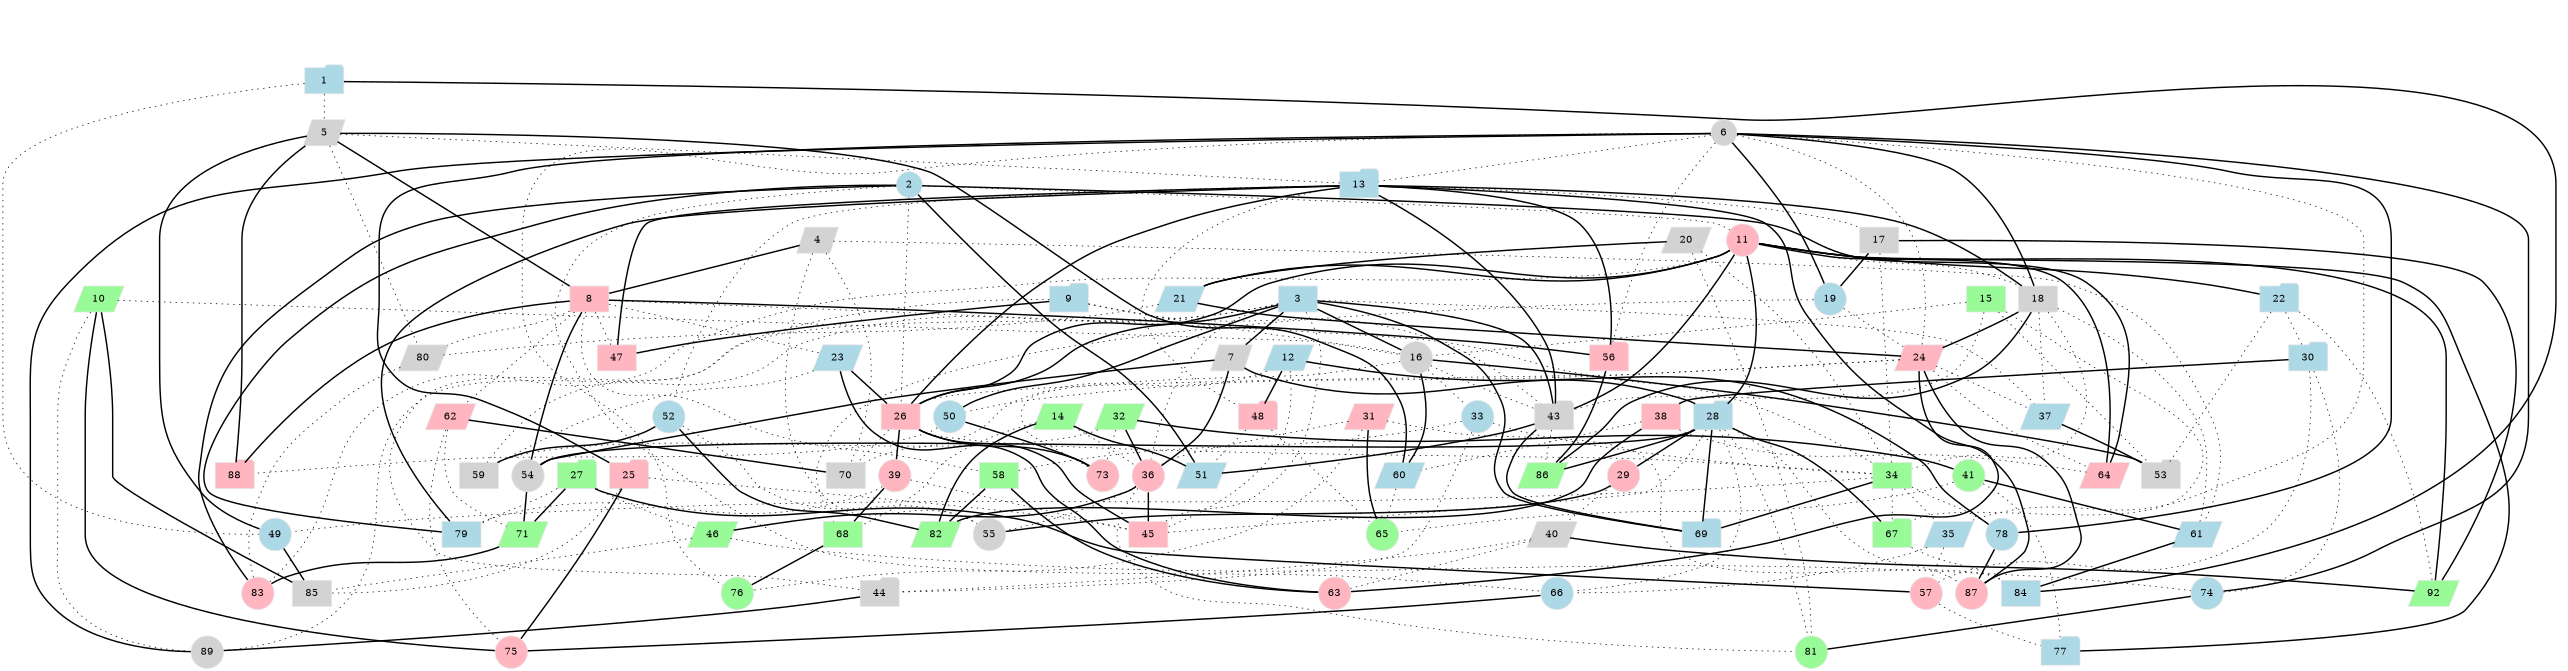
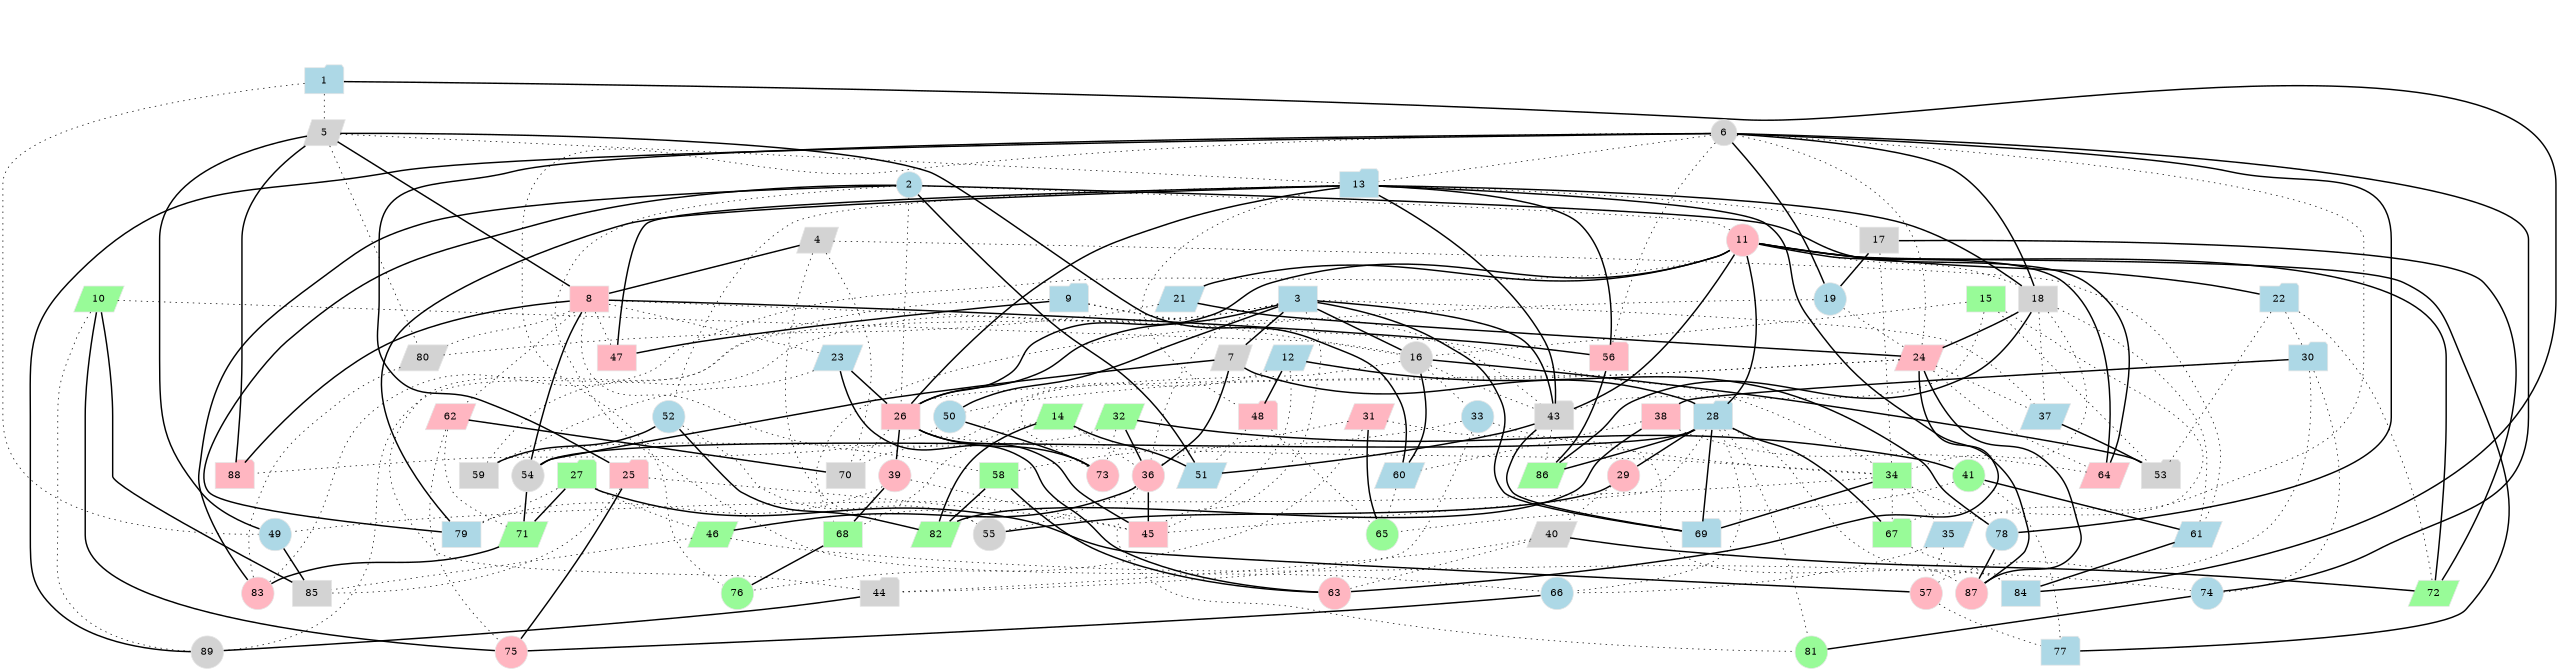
node "20": removed
node "92": label "92" -> "72"
